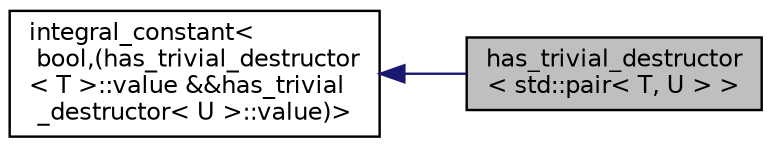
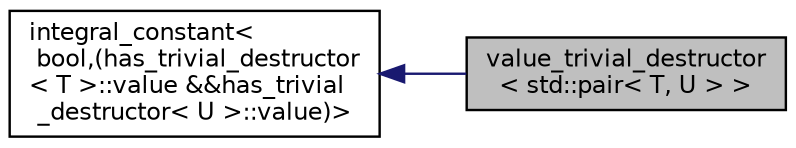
node "has_trivial_destructor < std::pair< T, U > >": label "has_trivial_destructor < std::pair< T, U > >" -> "value_trivial_destructor < std::pair< T, U > >"
